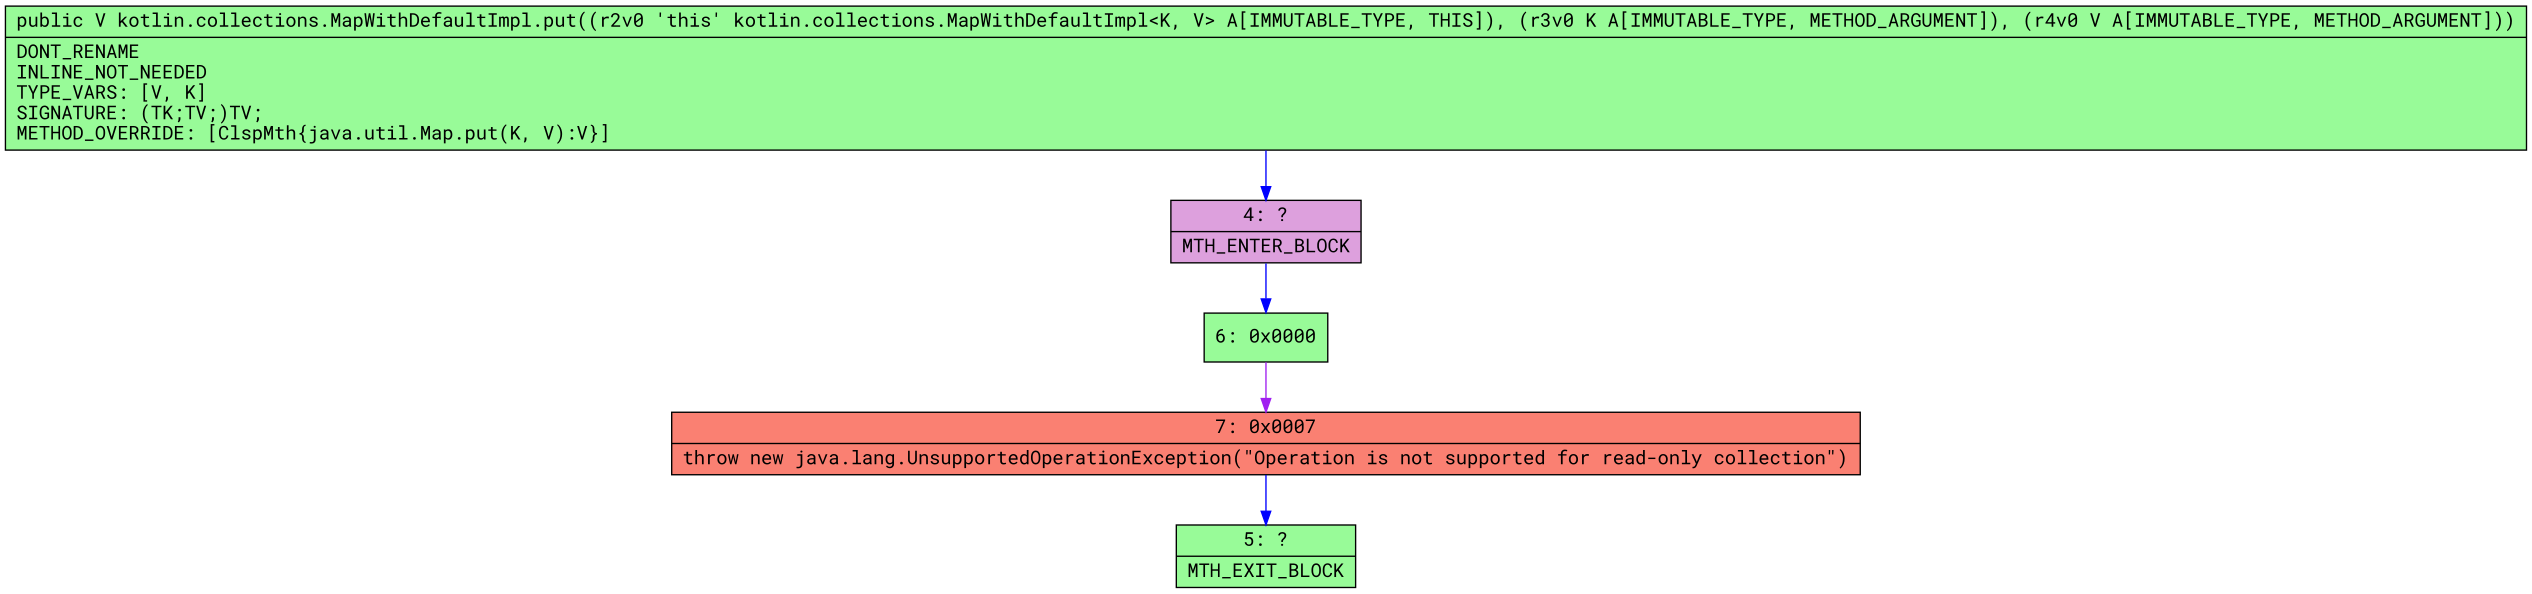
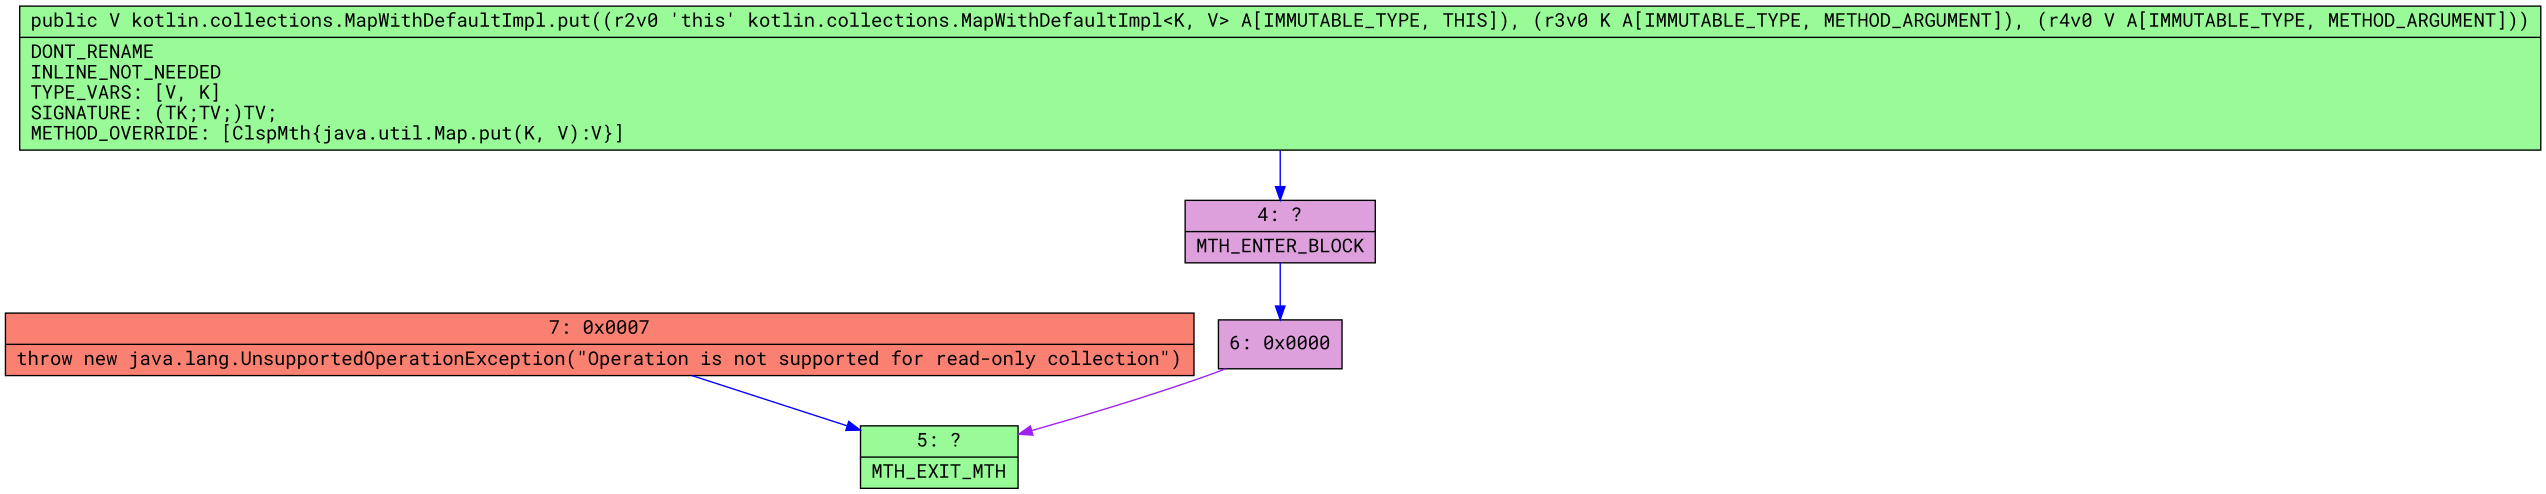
node "6: 0x0000": fillcolor palegreen -> plum
edge "6: 0x0000" -> "7: 0x0007": now "6: 0x0000" -> "5: ?"
node "5: ?": text "MTH_EXIT_BLOCK" -> "MTH_EXIT_MTH"
